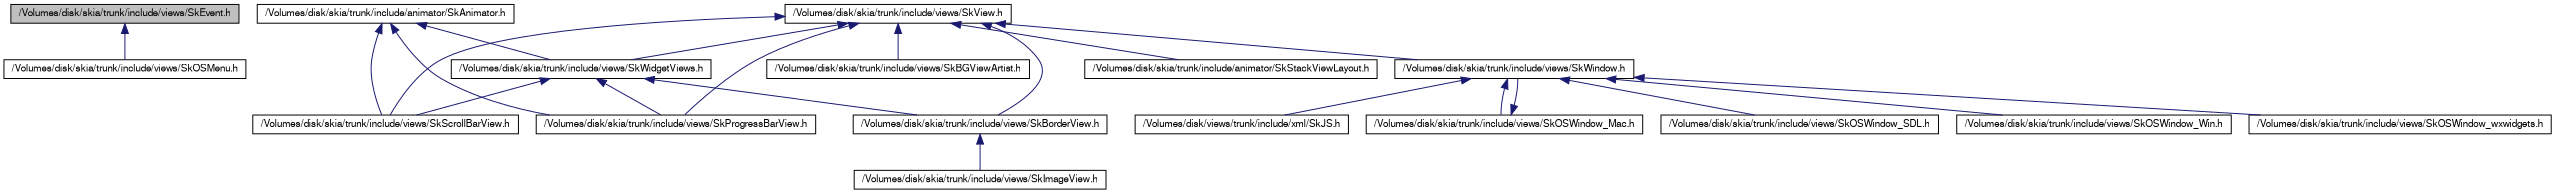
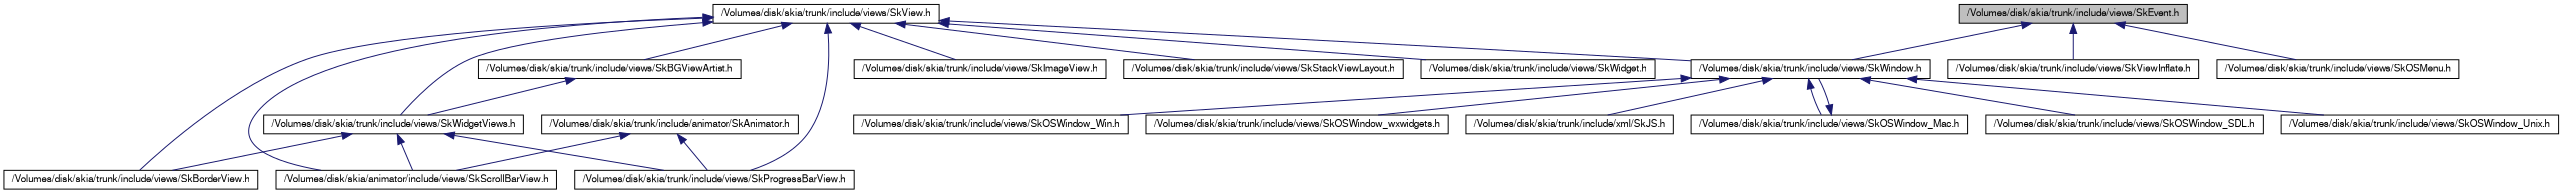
edge "/Volumes/disk/skia/trunk/include/views/SkWidgetViews.h" -> "/Volumes/disk/skia/trunk/include/animator/SkAnimator.h": now "/Volumes/disk/skia/trunk/include/views/SkWidgetViews.h" -> "/Volumes/disk/skia/trunk/include/views/SkBGViewArtist.h"
edge "/Volumes/disk/skia/trunk/include/views/SkWindow.h" -> "/Volumes/disk/skia/trunk/include/views/SkEvent.h": added
node "/Volumes/disk/skia/trunk/include/animator/SkStackViewLayout.h": label "/Volumes/disk/skia/trunk/include/animator/SkStackViewLayout.h" -> "/Volumes/disk/skia/trunk/include/views/SkStackViewLayout.h"
node "/Volumes/disk/skia/trunk/include/views/SkWidget.h": added
node "/Volumes/disk/skia/trunk/include/views/SkViewInflate.h": added
node "/Volumes/disk/skia/trunk/include/views/SkScrollBarView.h": label "/Volumes/disk/skia/trunk/include/views/SkScrollBarView.h" -> "/Volumes/disk/skia/animator/include/views/SkScrollBarView.h"
node "/Volumes/disk/views/trunk/include/xml/SkJS.h": label "/Volumes/disk/views/trunk/include/xml/SkJS.h" -> "/Volumes/disk/skia/trunk/include/xml/SkJS.h"
node "/Volumes/disk/skia/trunk/include/views/SkOSWindow_Unix.h": added
edge "/Volumes/disk/skia/trunk/include/views/SkImageView.h" -> "/Volumes/disk/skia/trunk/include/views/SkBorderView.h": now "/Volumes/disk/skia/trunk/include/views/SkImageView.h" -> "/Volumes/disk/skia/trunk/include/views/SkView.h"
